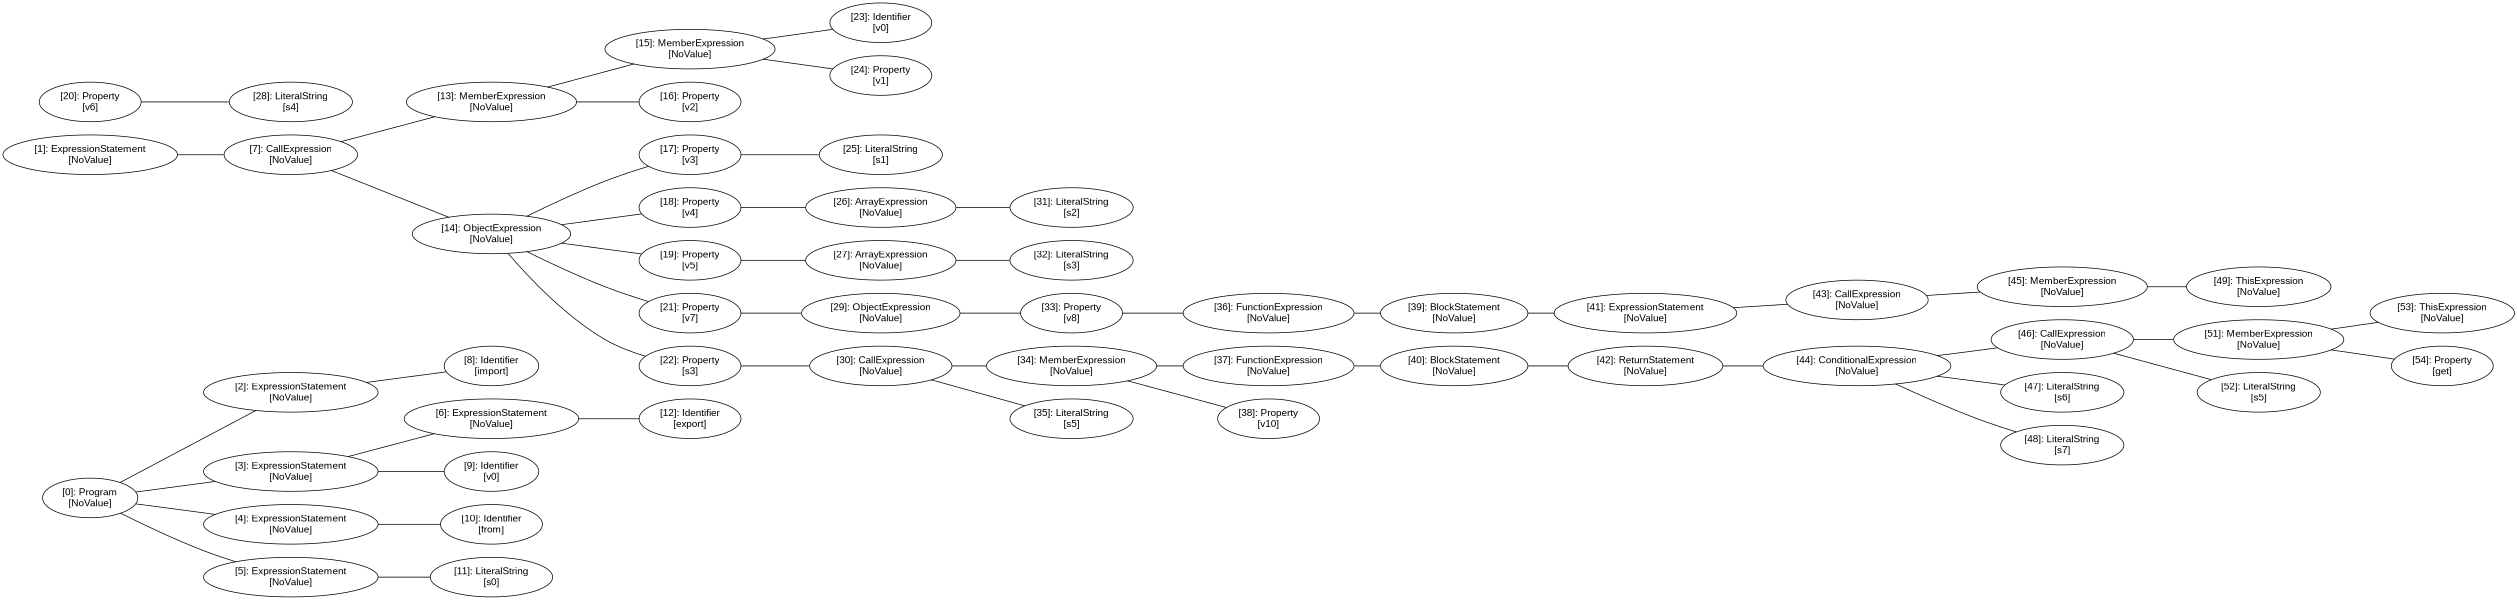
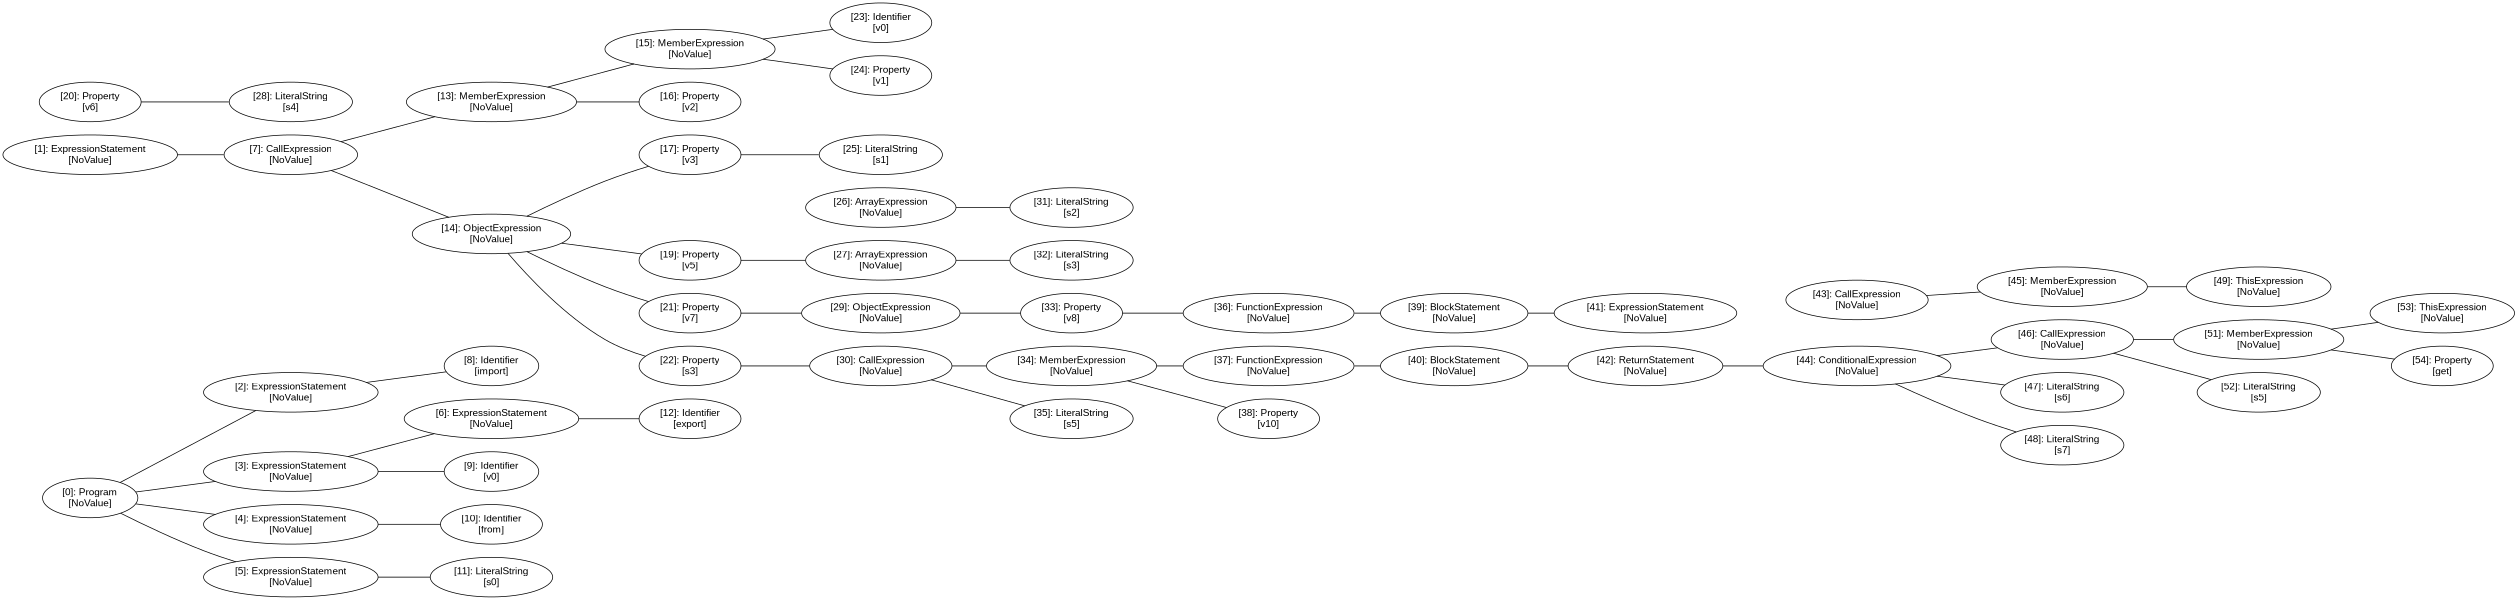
node "[18]: Property [v4]": removed
edge "[43]: CallExpression [NoValue]" -- "[41]: ExpressionStatement [NoValue]": removed
